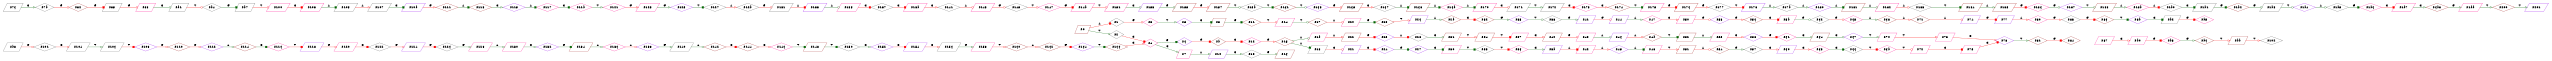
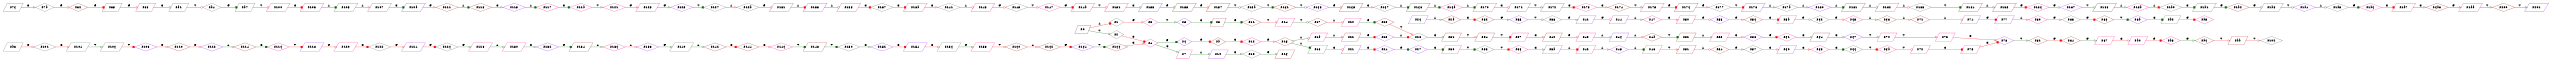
edge "S174" -> "S175": arrowhead box -> onormal
edge "S23" -> "S26": now "S23" -> "S28"
edge "S84" -> "S87": added, label "G"
